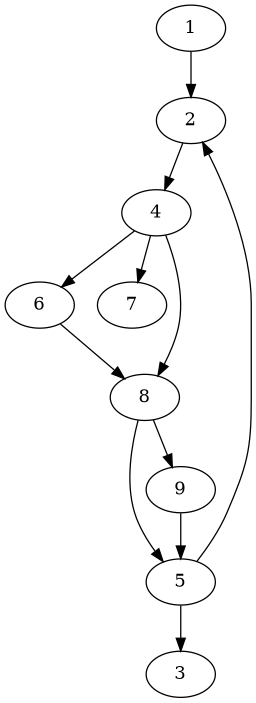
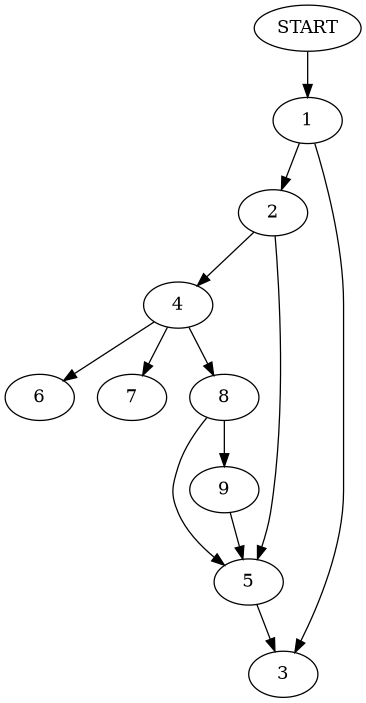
node "START": added
edge "6" -> "8": removed
edge "5" -> "2": reversed
edge "1" -> "3": added
